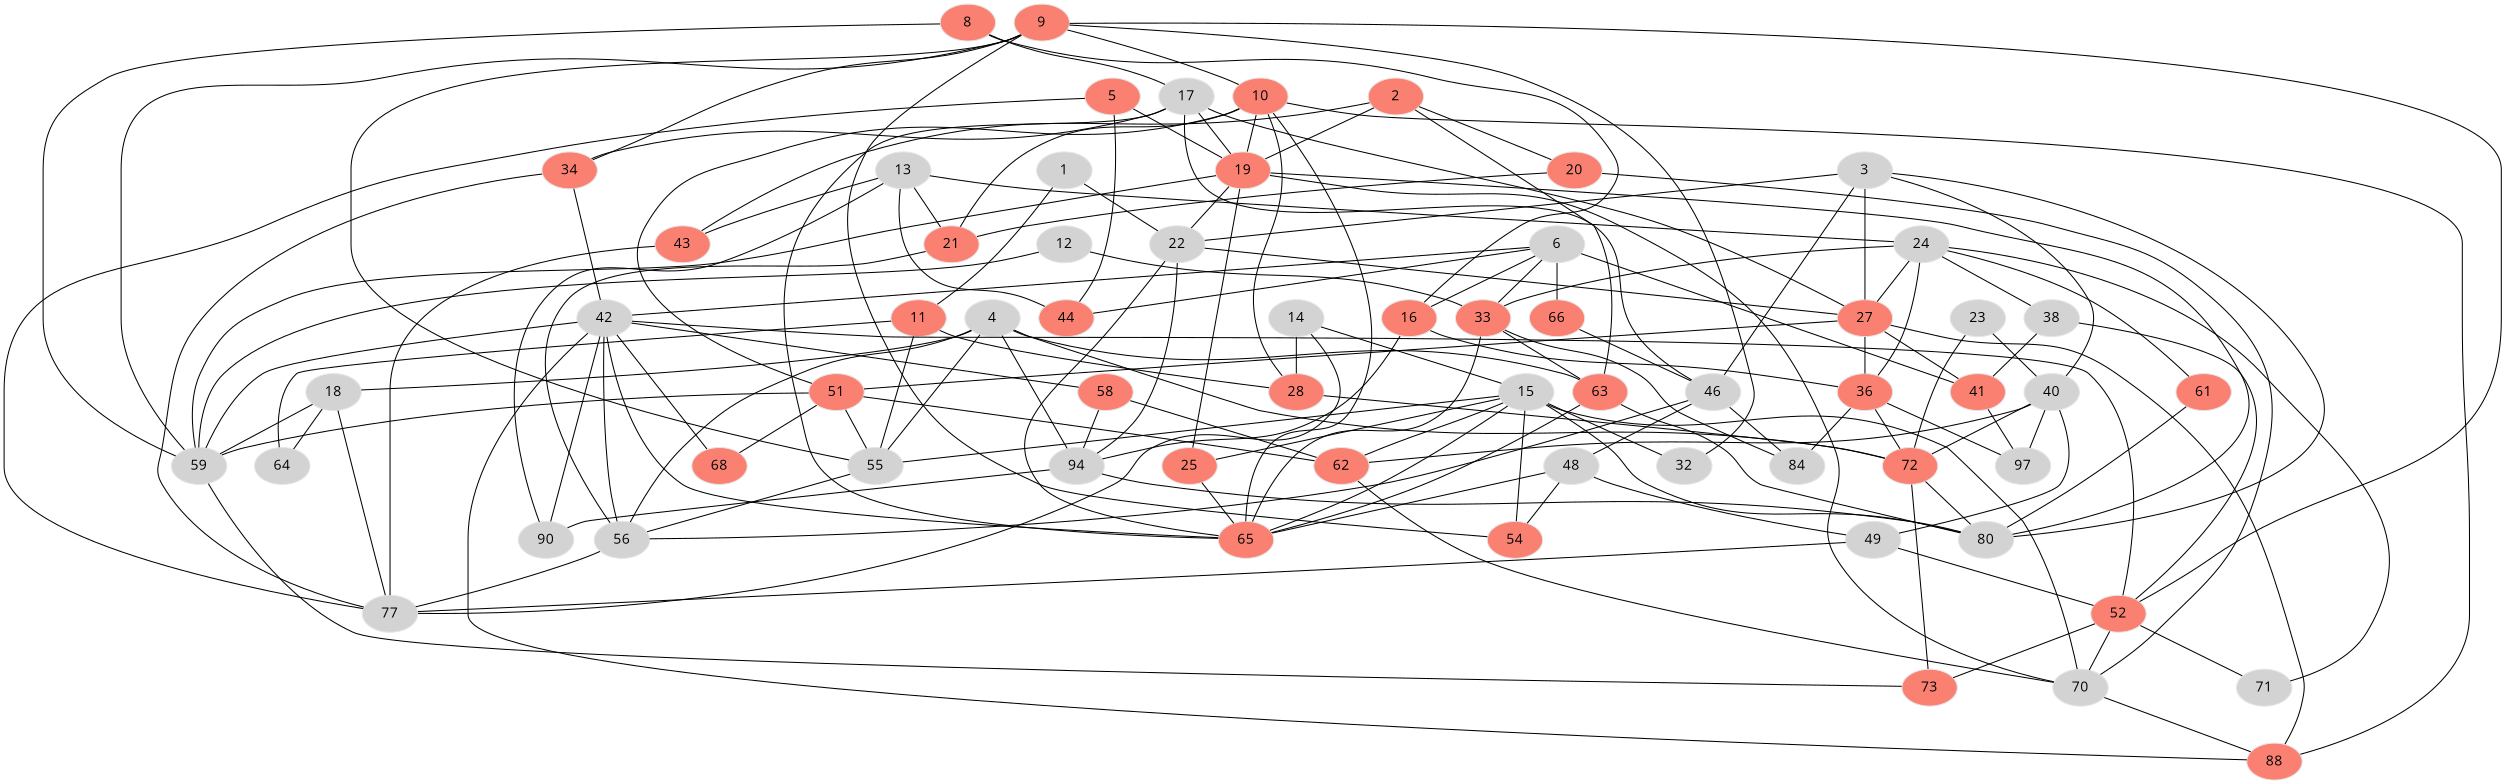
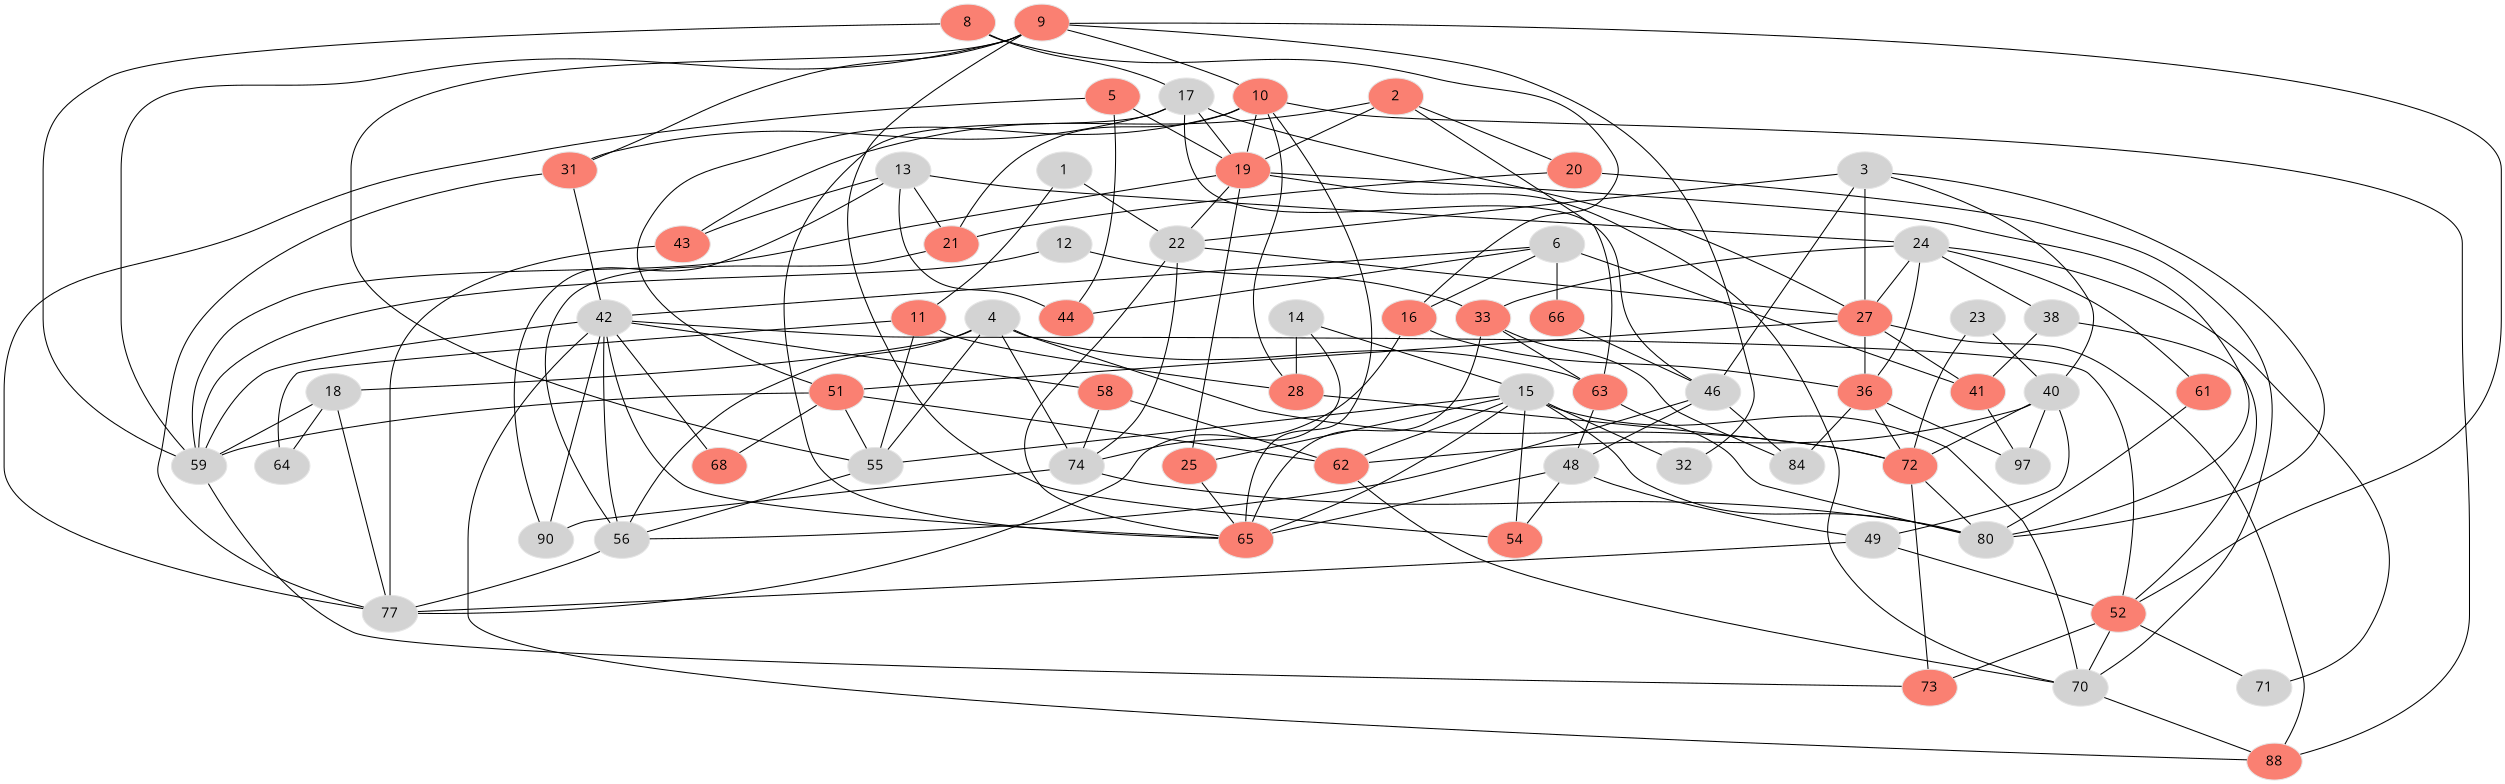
node "34": label "34" -> "31"
edge "6" -- "33": removed
node "94": label "94" -> "74"
edge "63" -- "65": now "63" -- "48"
